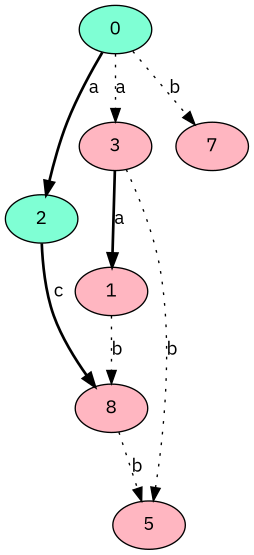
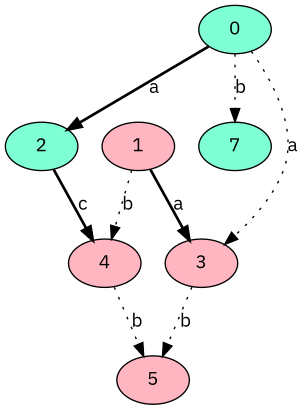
node "7": fillcolor lightpink -> aquamarine
edge "3" -> "1": reversed
node "8": label "8" -> "4"
